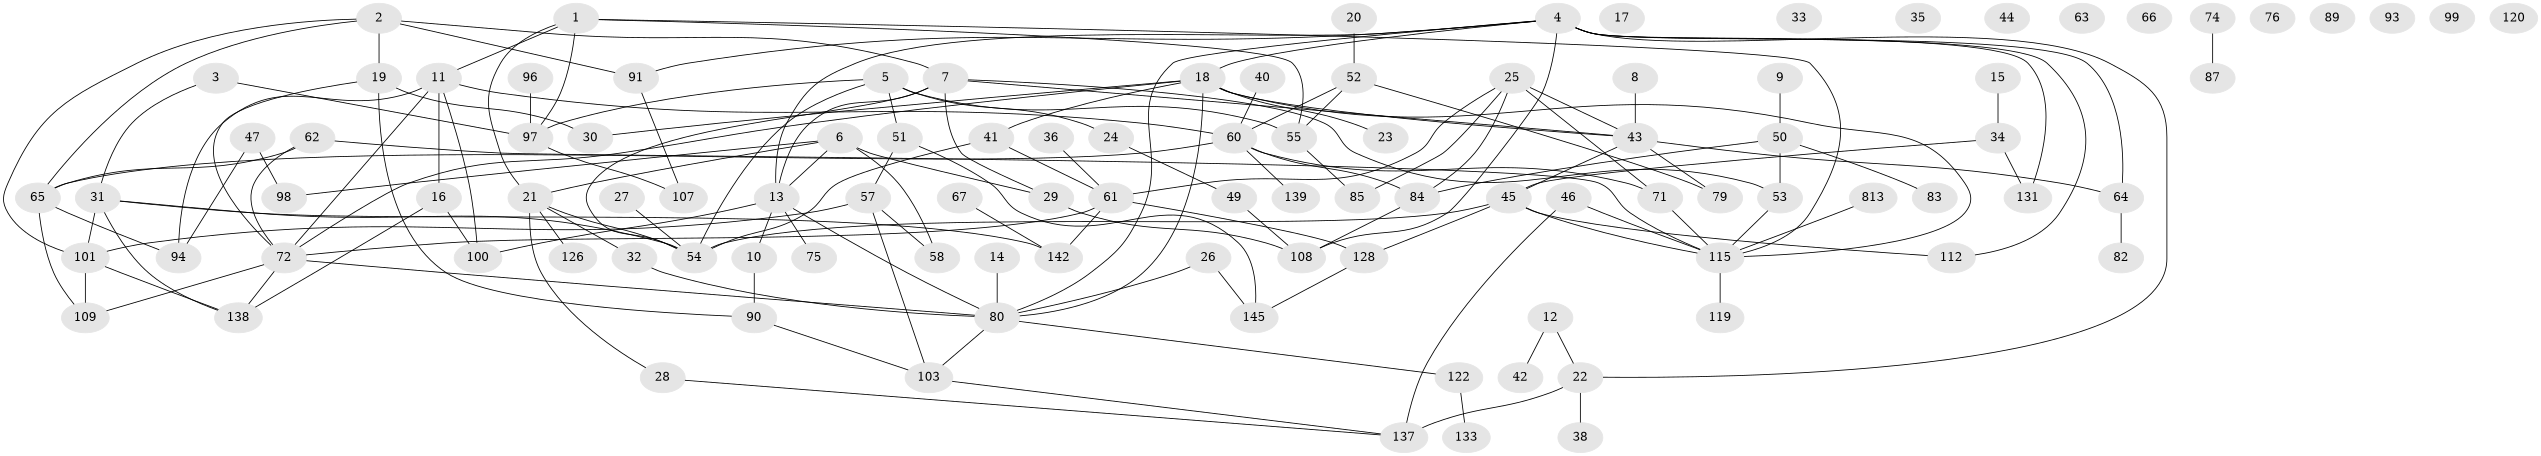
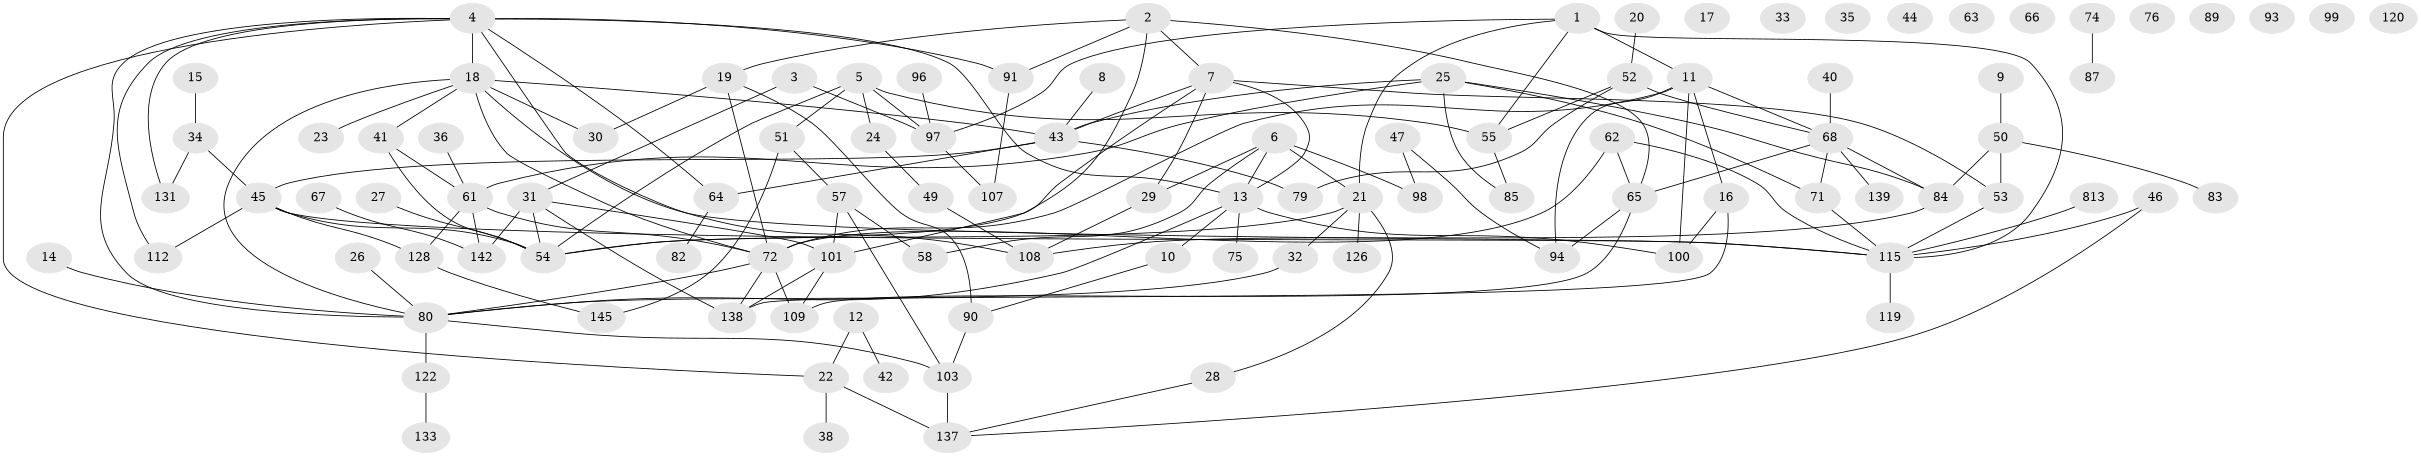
node "60": label "60" -> "68"
edge "26" -- "145": removed
